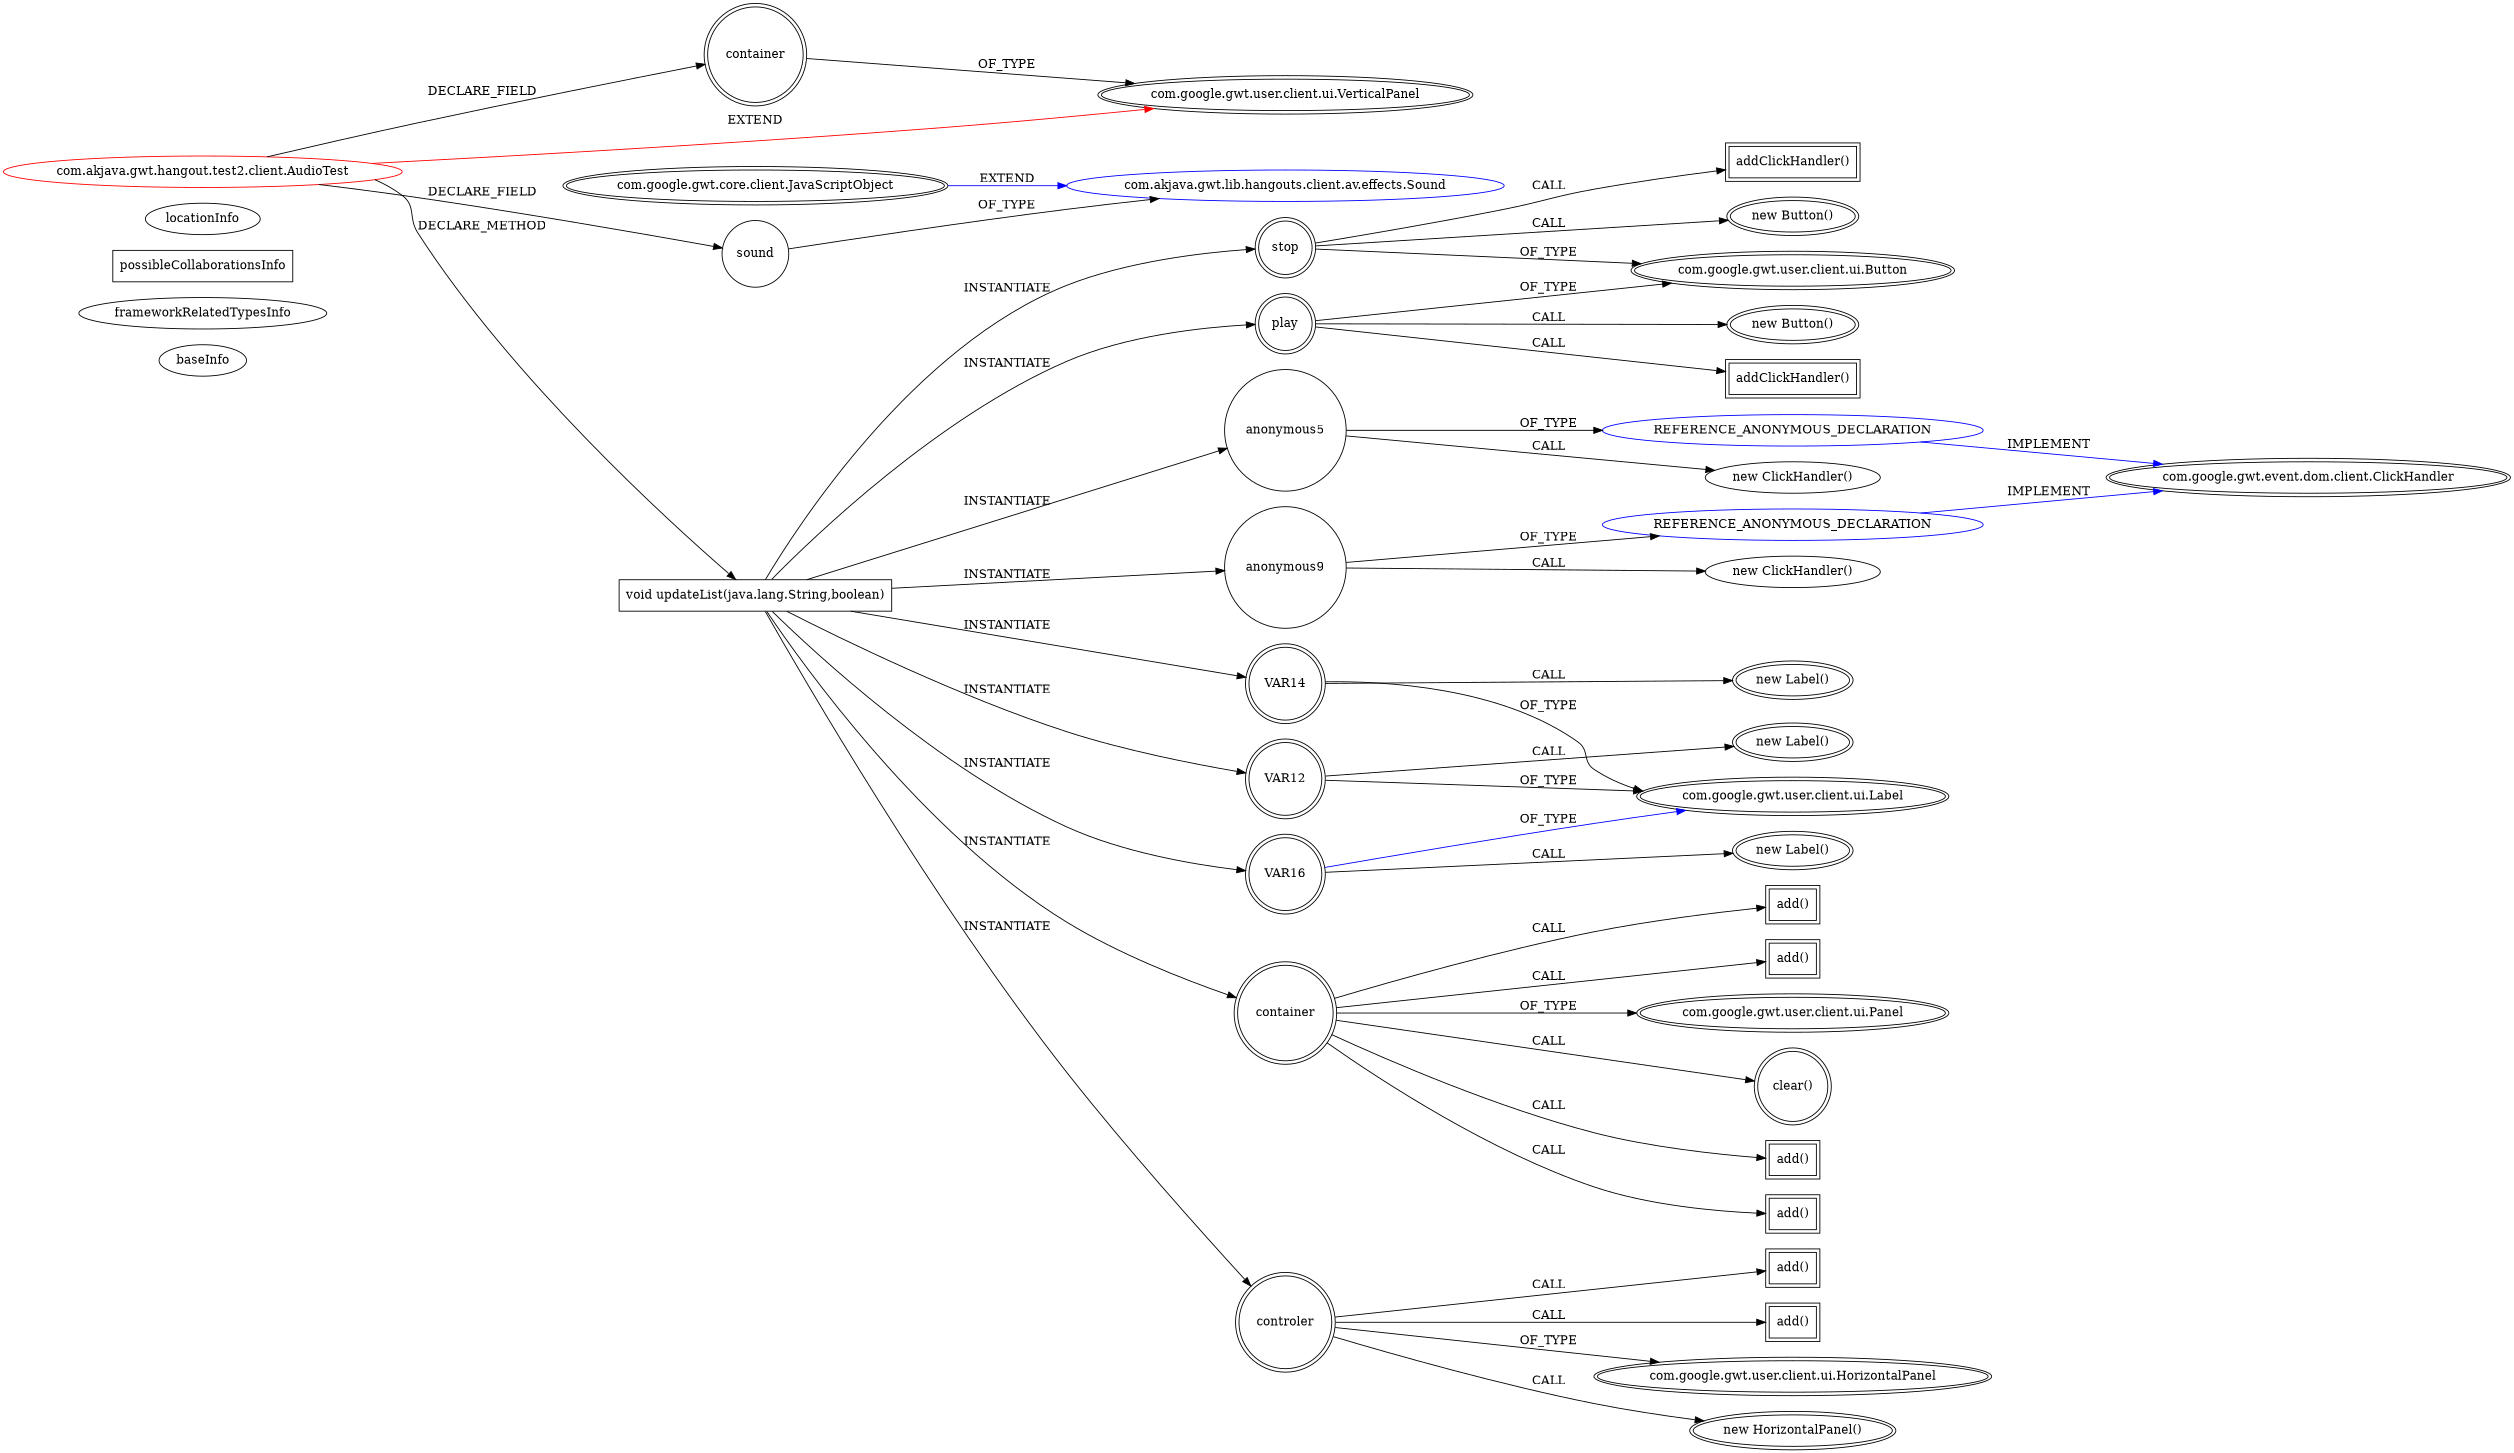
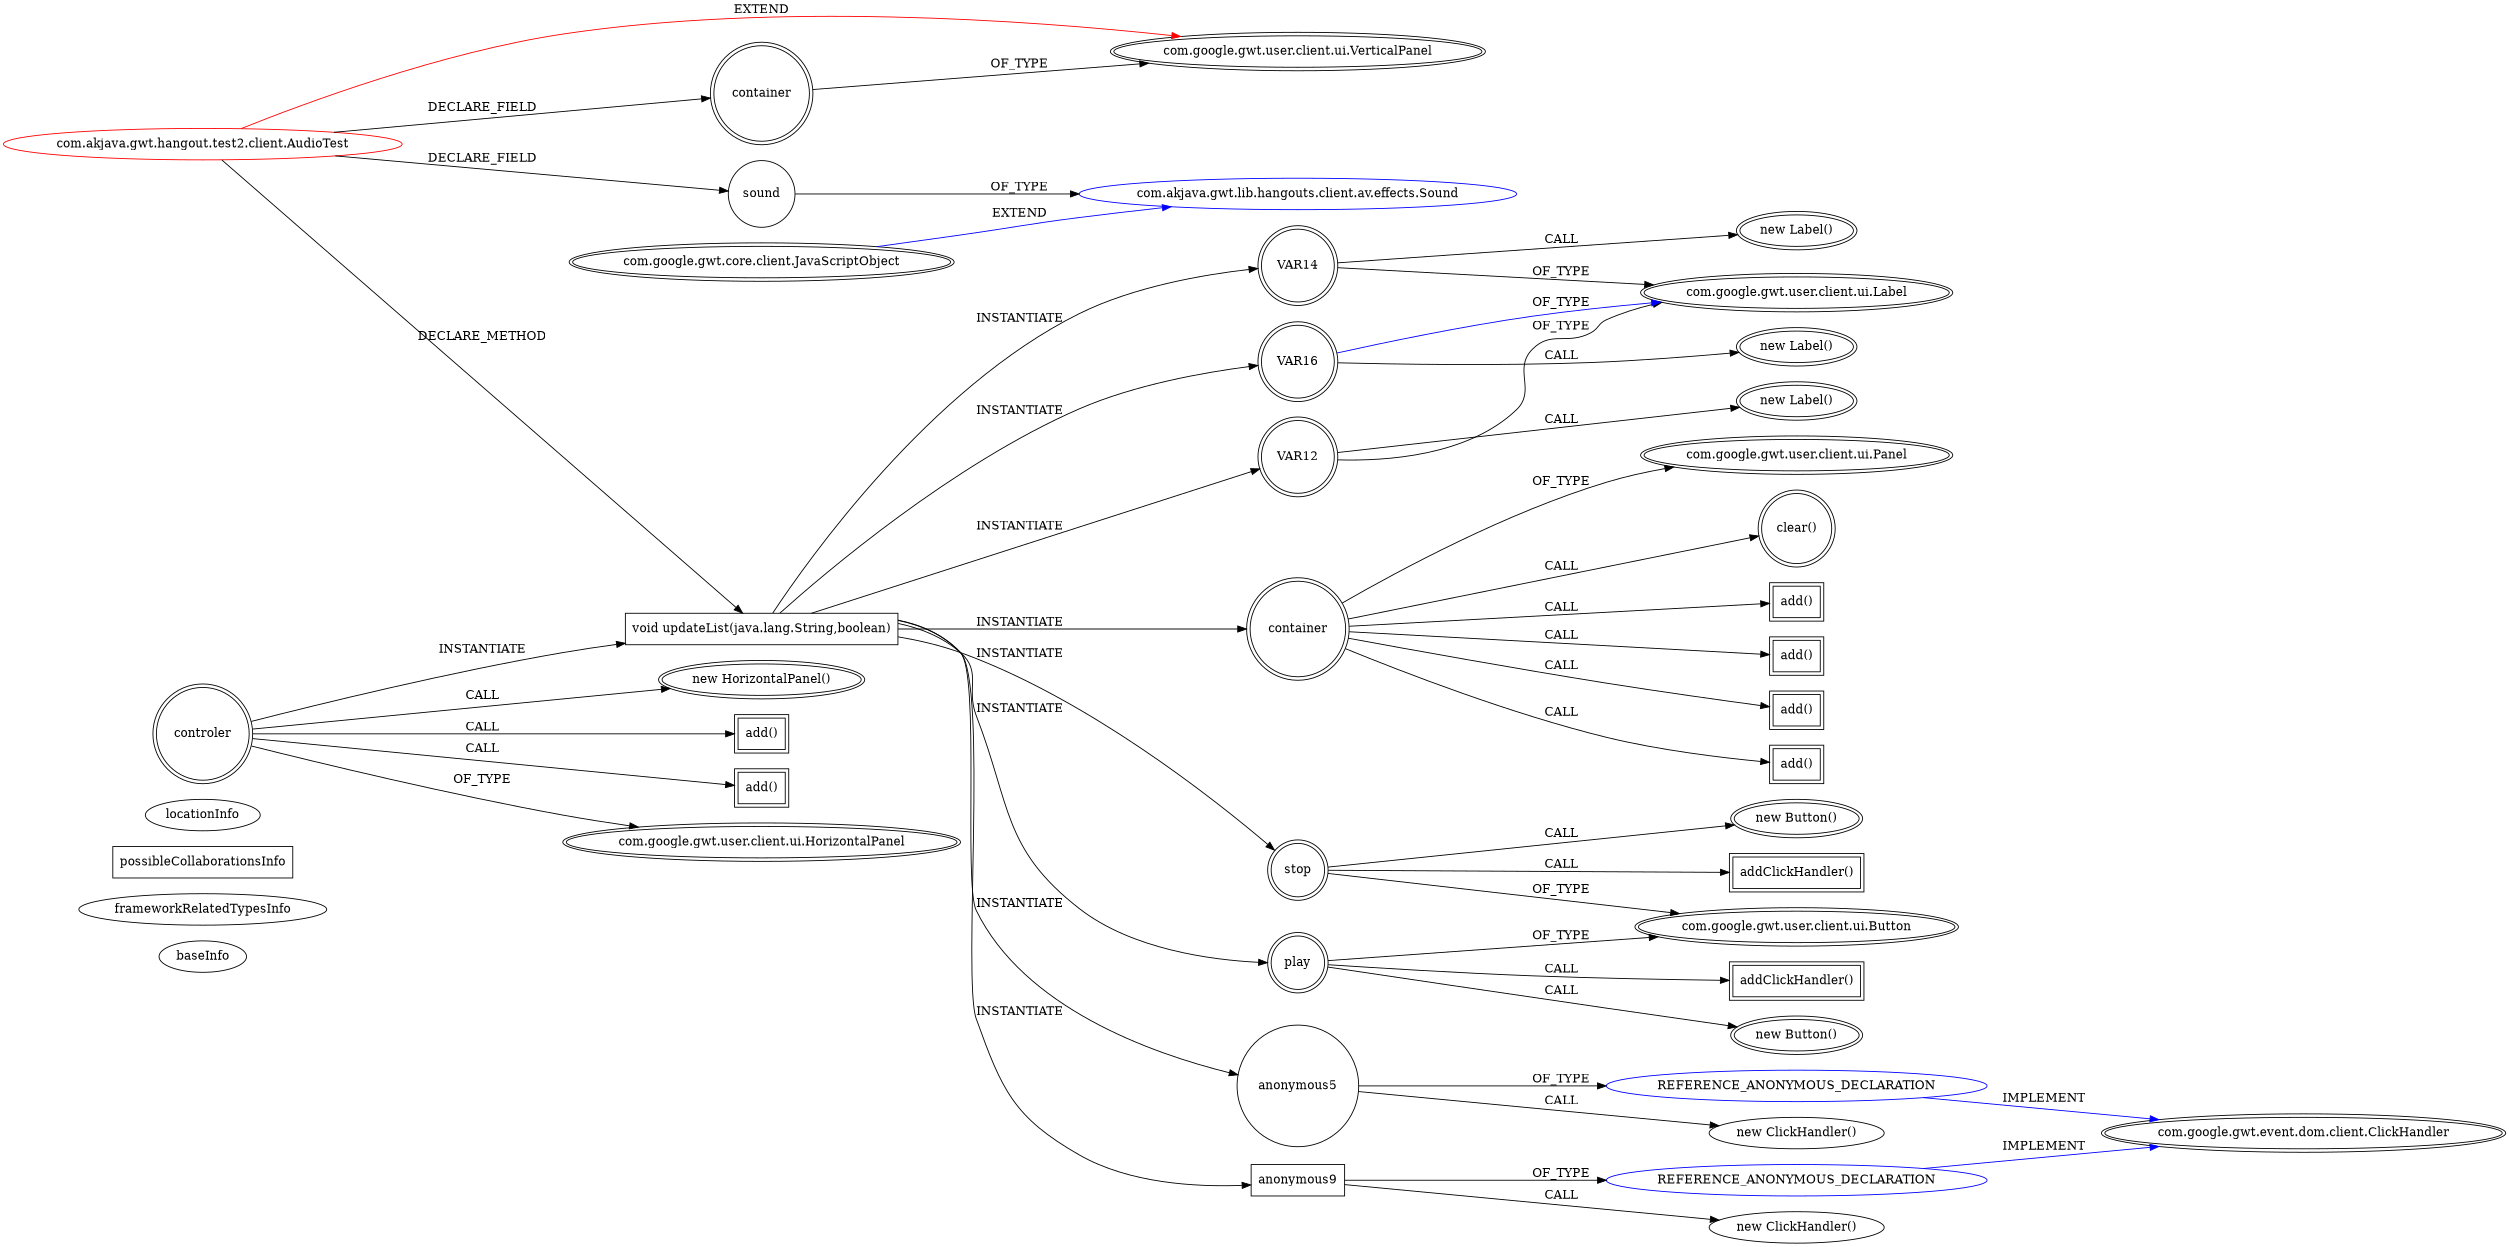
node "anonymous9": shape circle -> box
edge "void updateList(java.lang.String,boolean)" -> "controler": reversed
